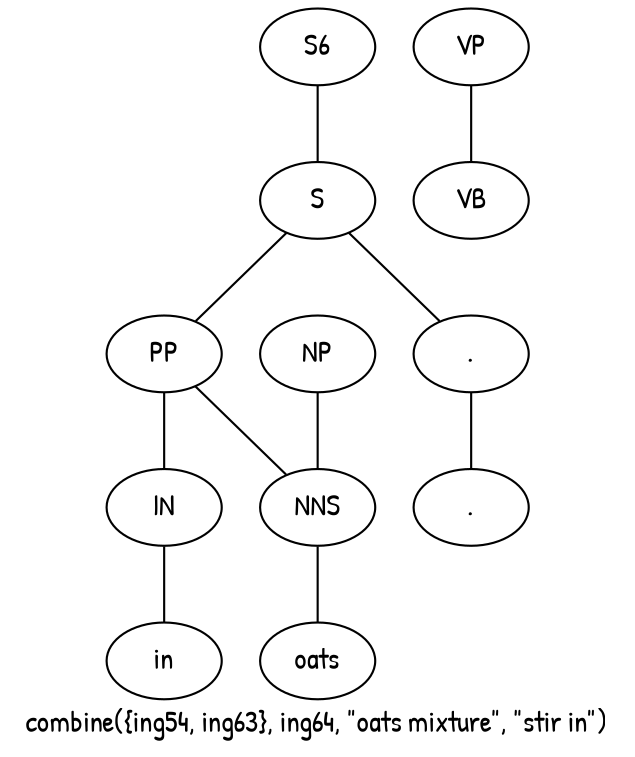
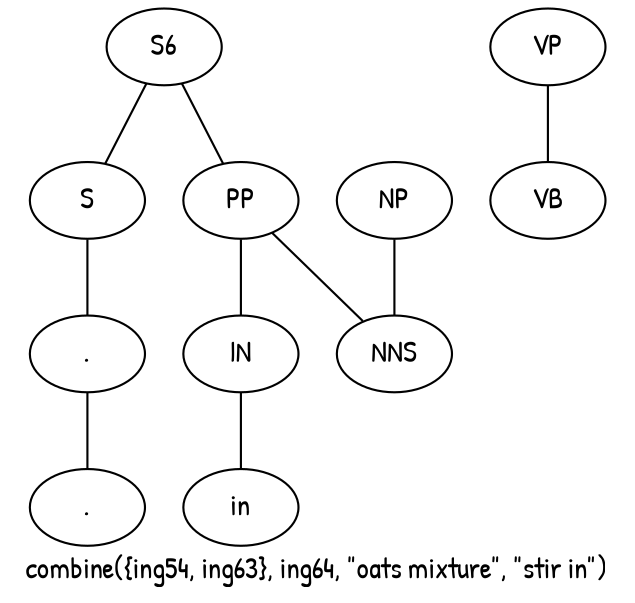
edge "S" -- "PP": now "S6" -- "PP"
node "oats": removed
